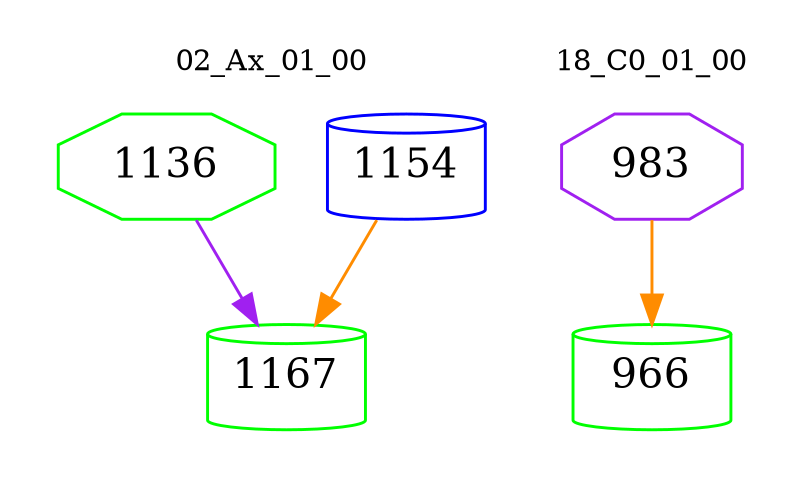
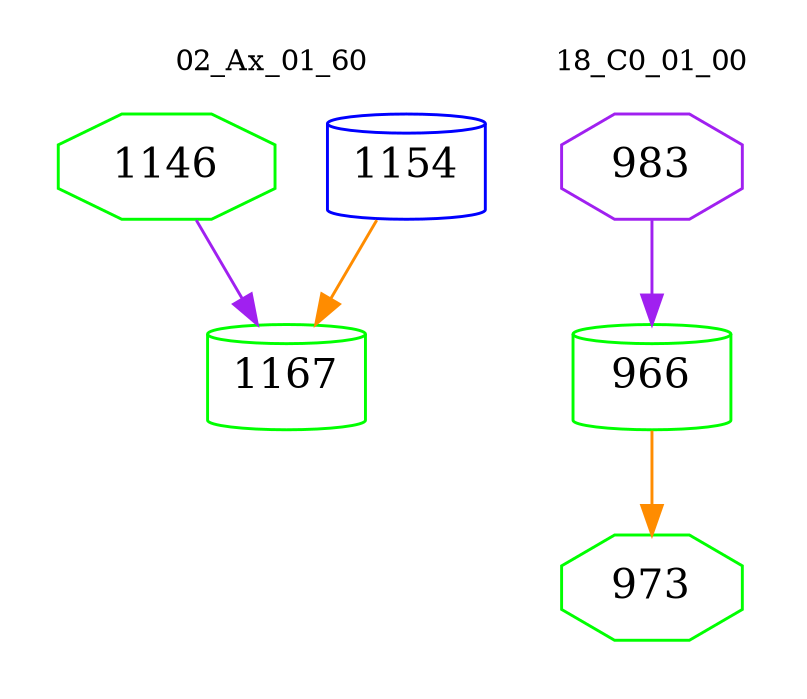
cluster "02_Ax_01_00": label "02_Ax_01_00" -> "02_Ax_01_60"
node "1136": label "1136" -> "1146"
edge "983" -> "966": color darkorange -> purple
node "973": added
